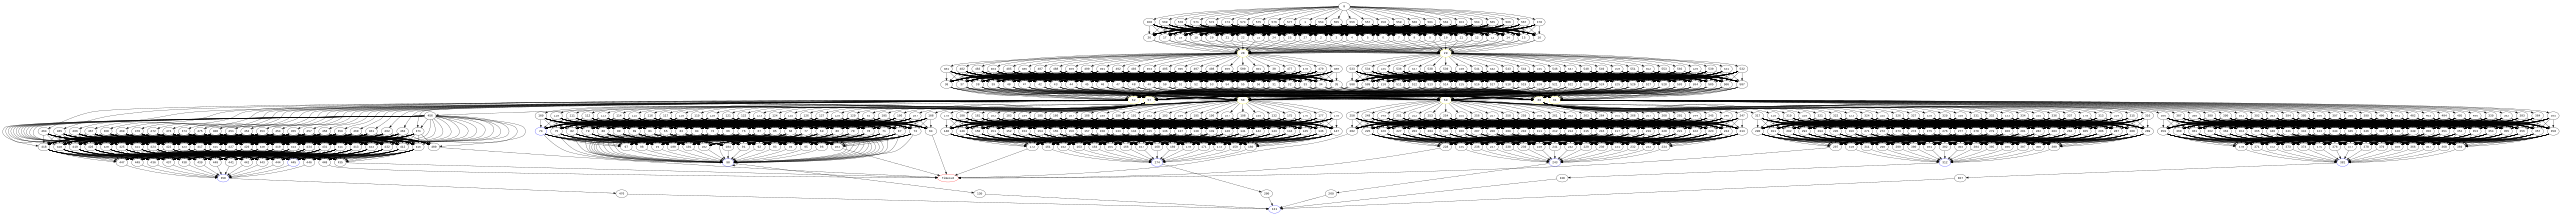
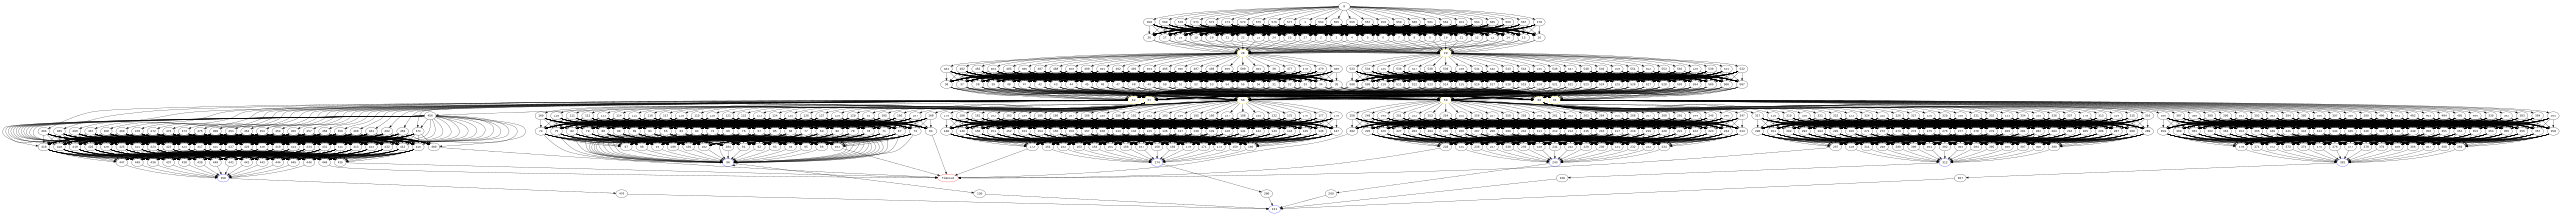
node "74": color blue -> black
node "445": color blue -> black
